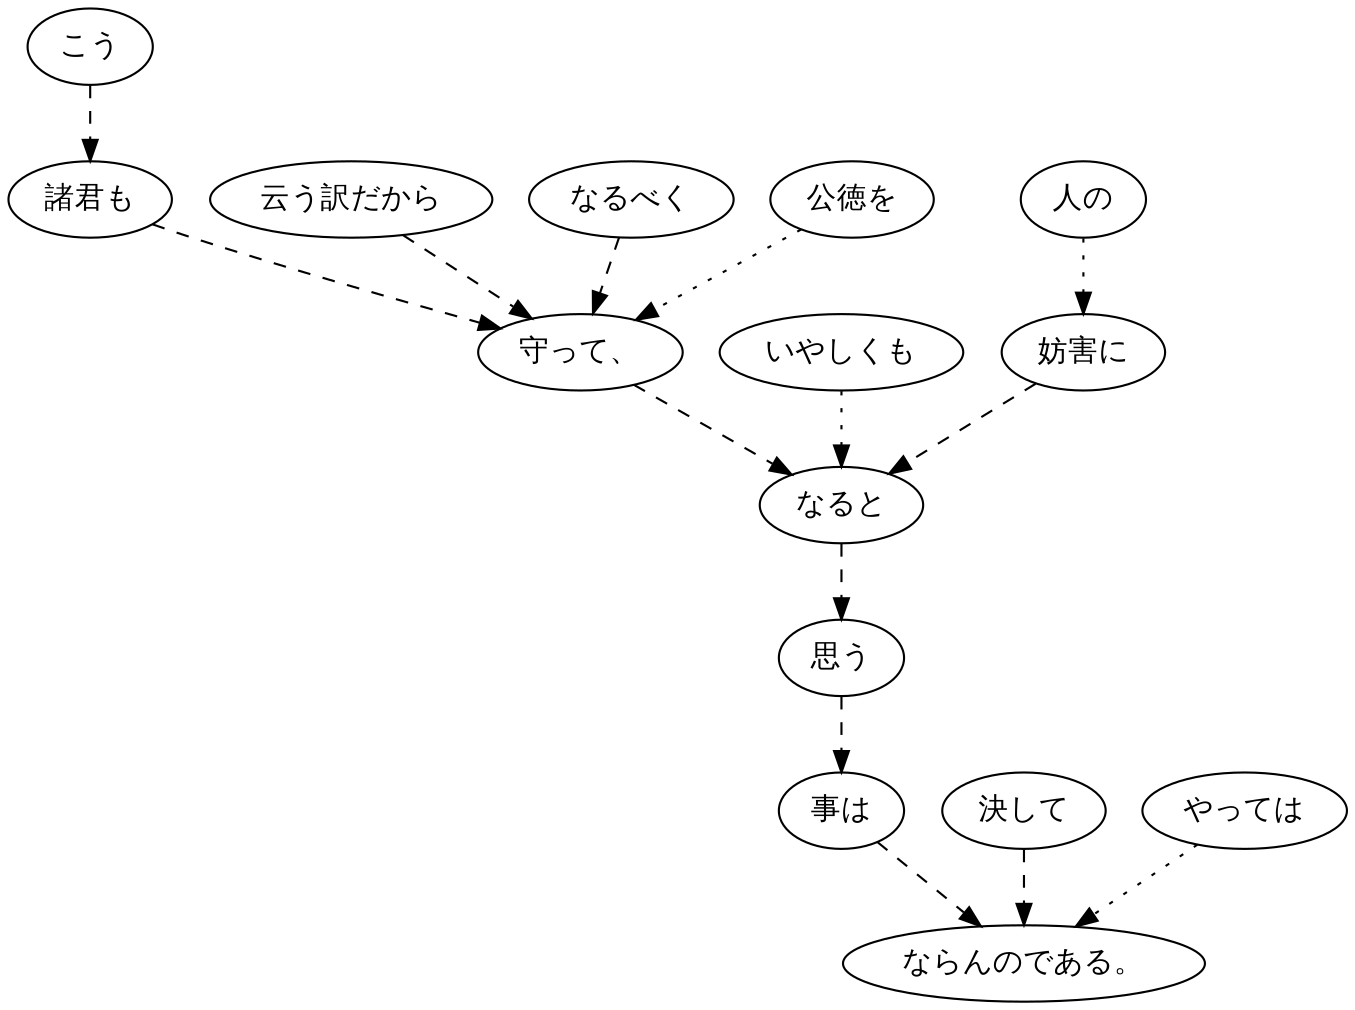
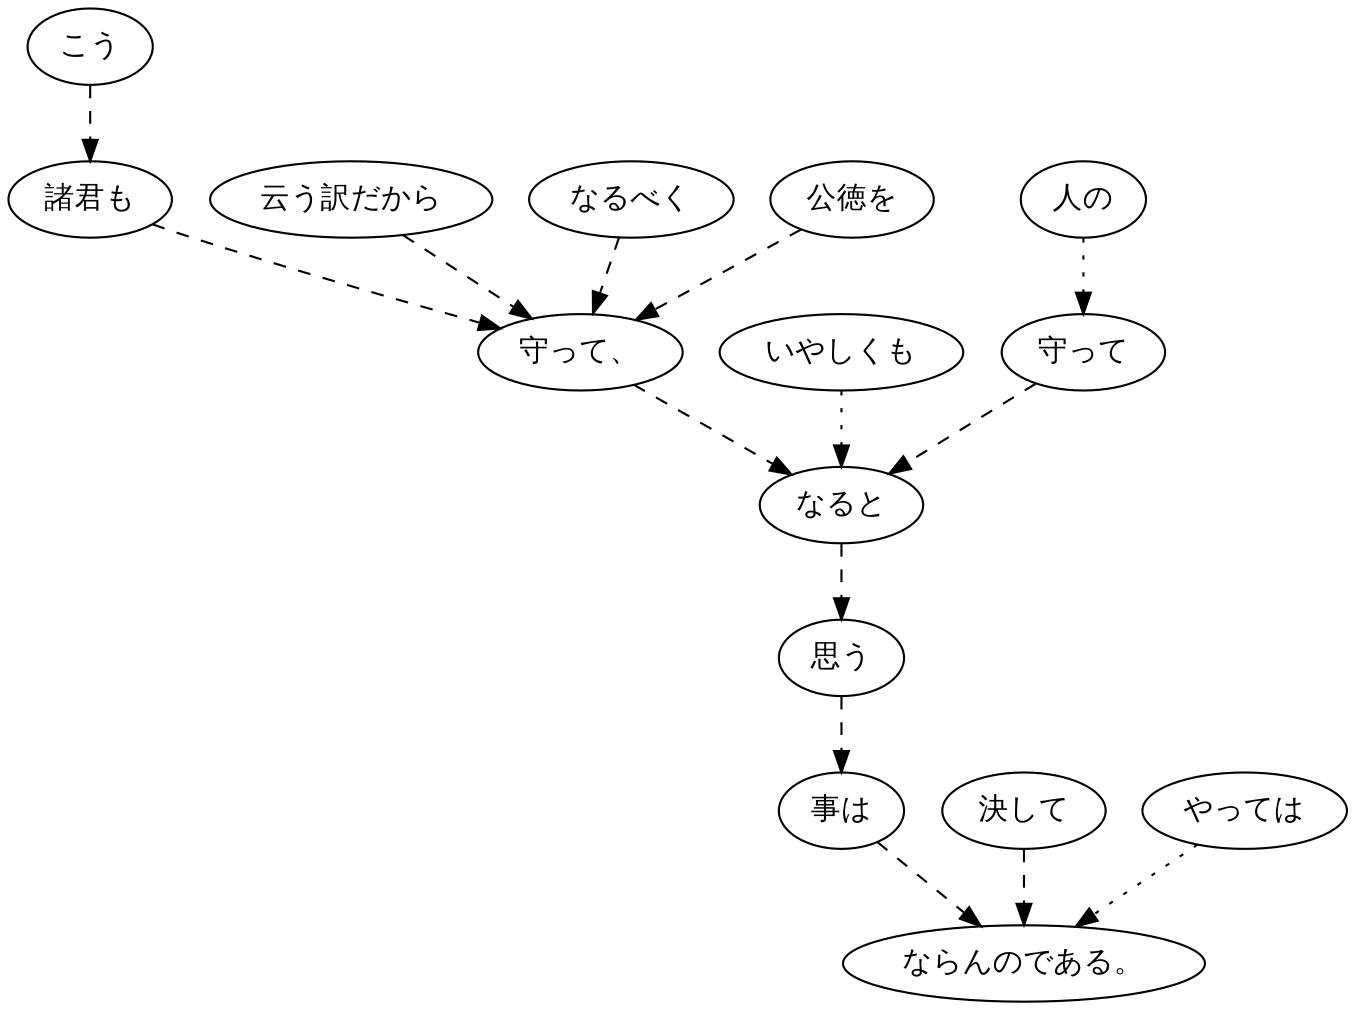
edge "公徳を" -> "守って、": style dotted -> dashed
node "妨害に": label "妨害に" -> "守って"
